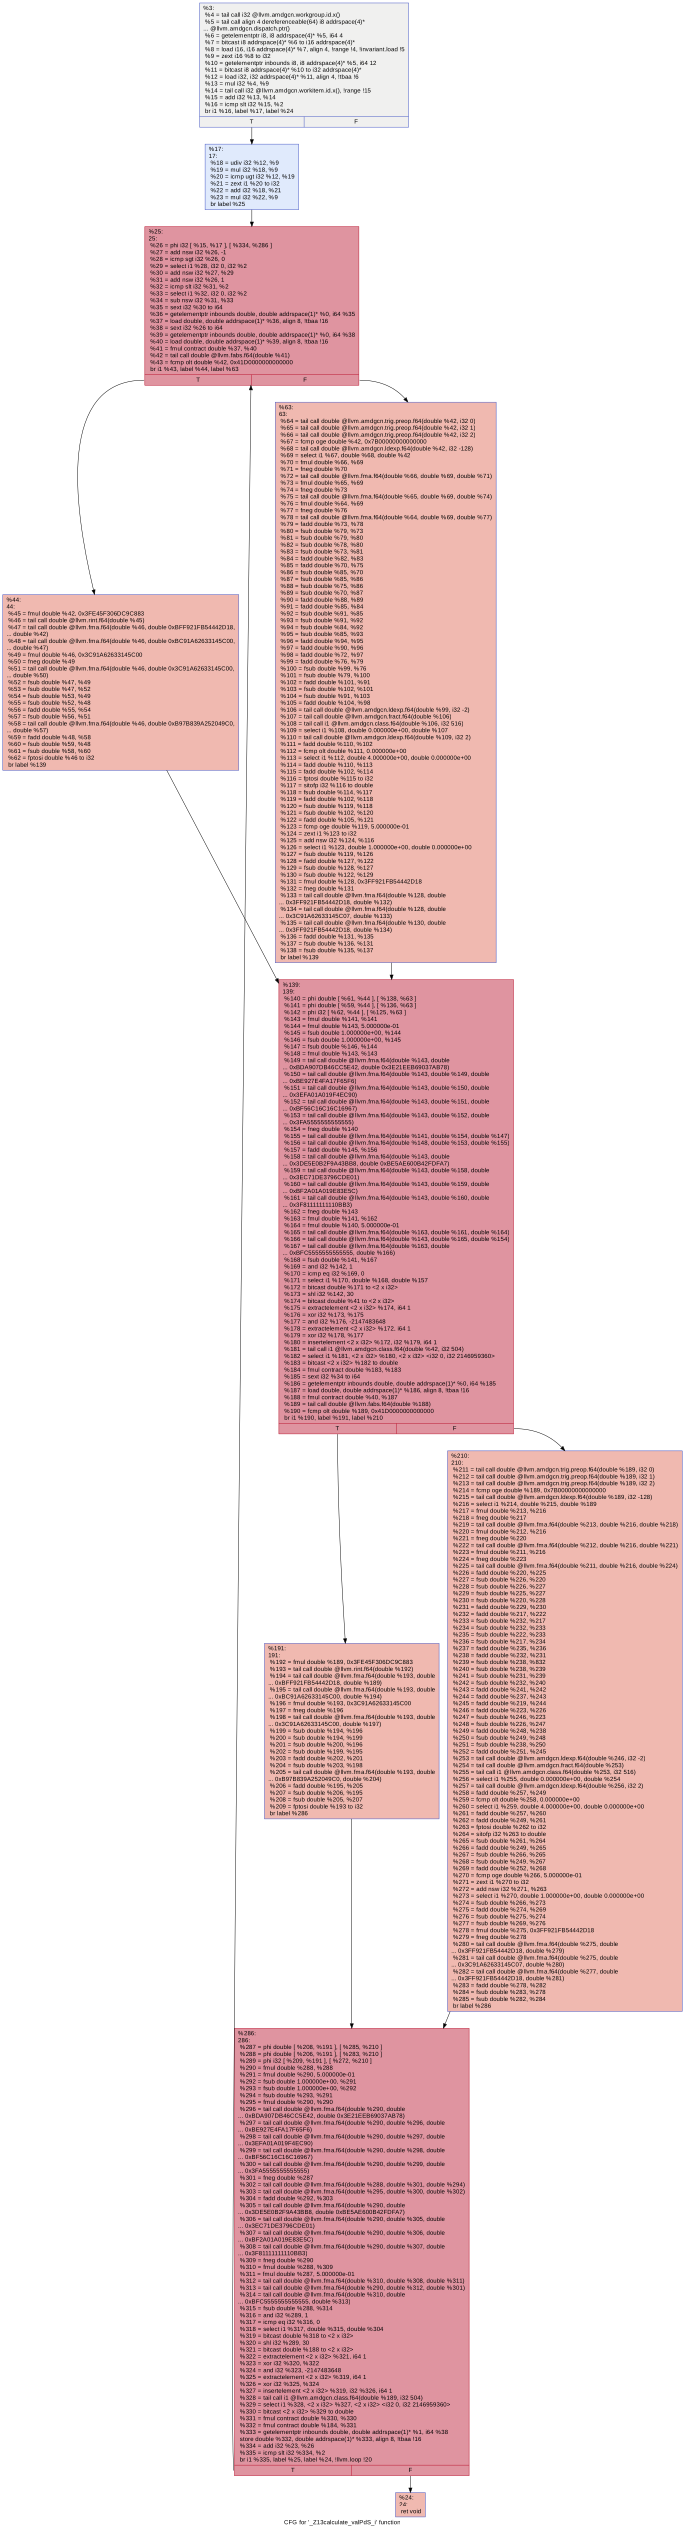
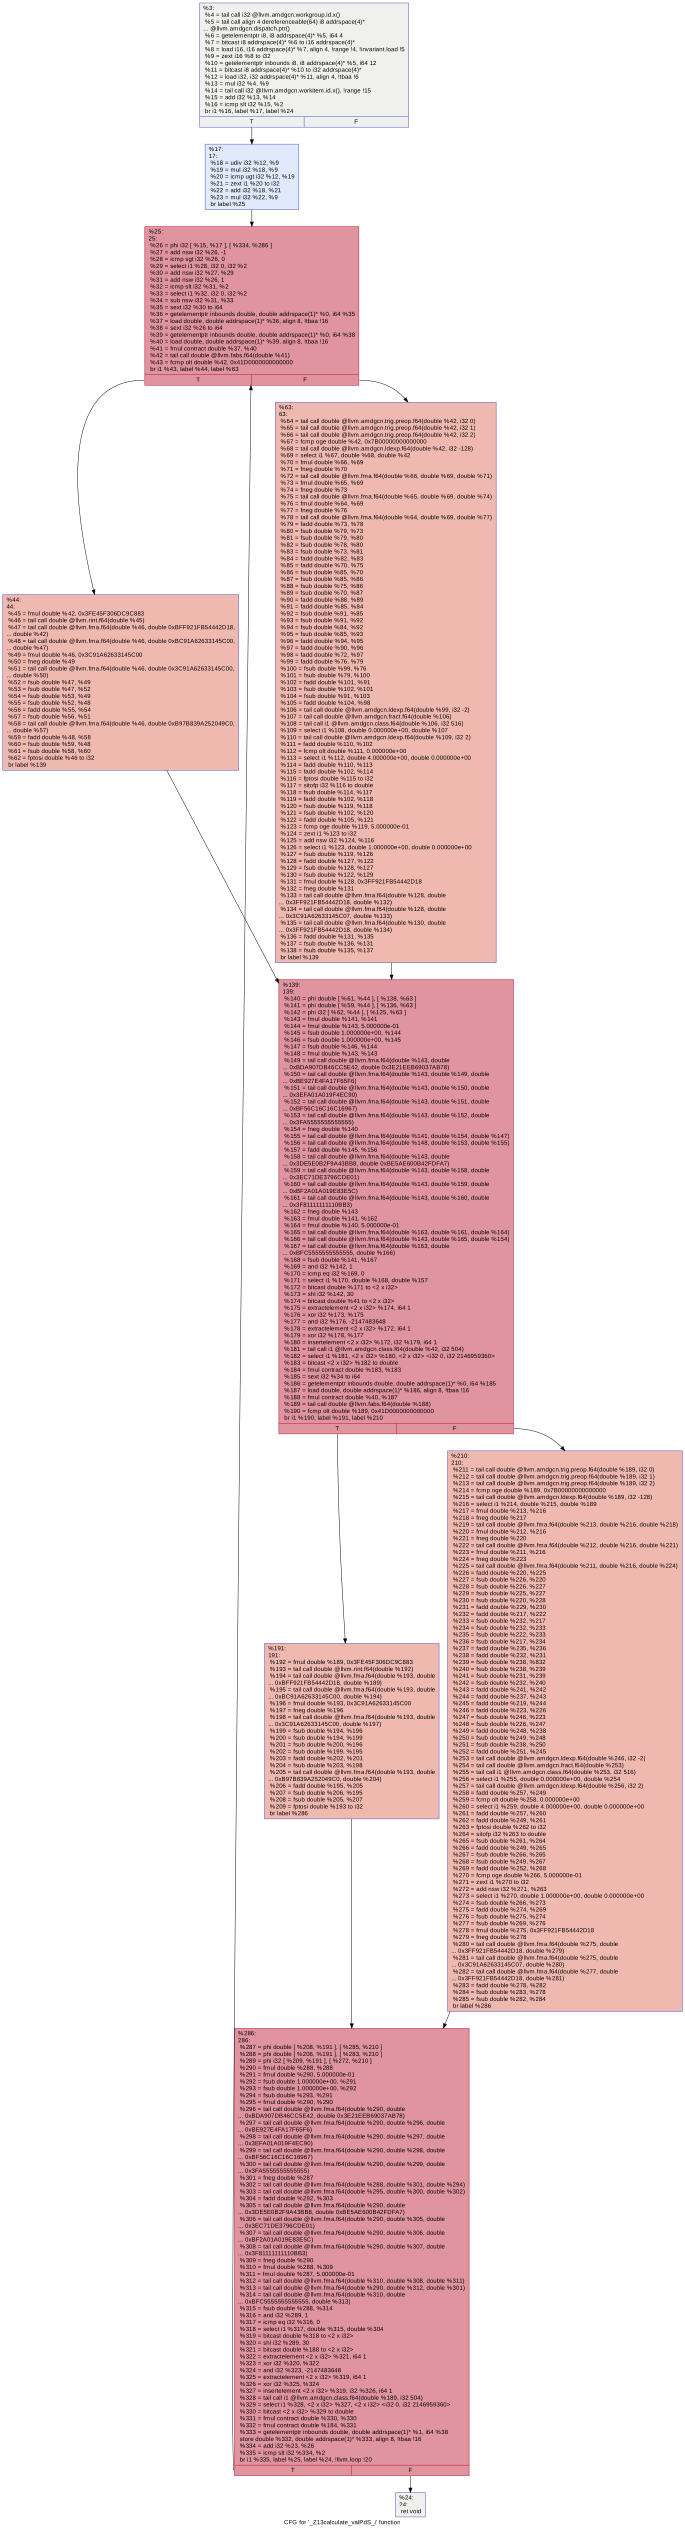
node "%24:": fillcolor #de614d70 -> #dedcdb70
